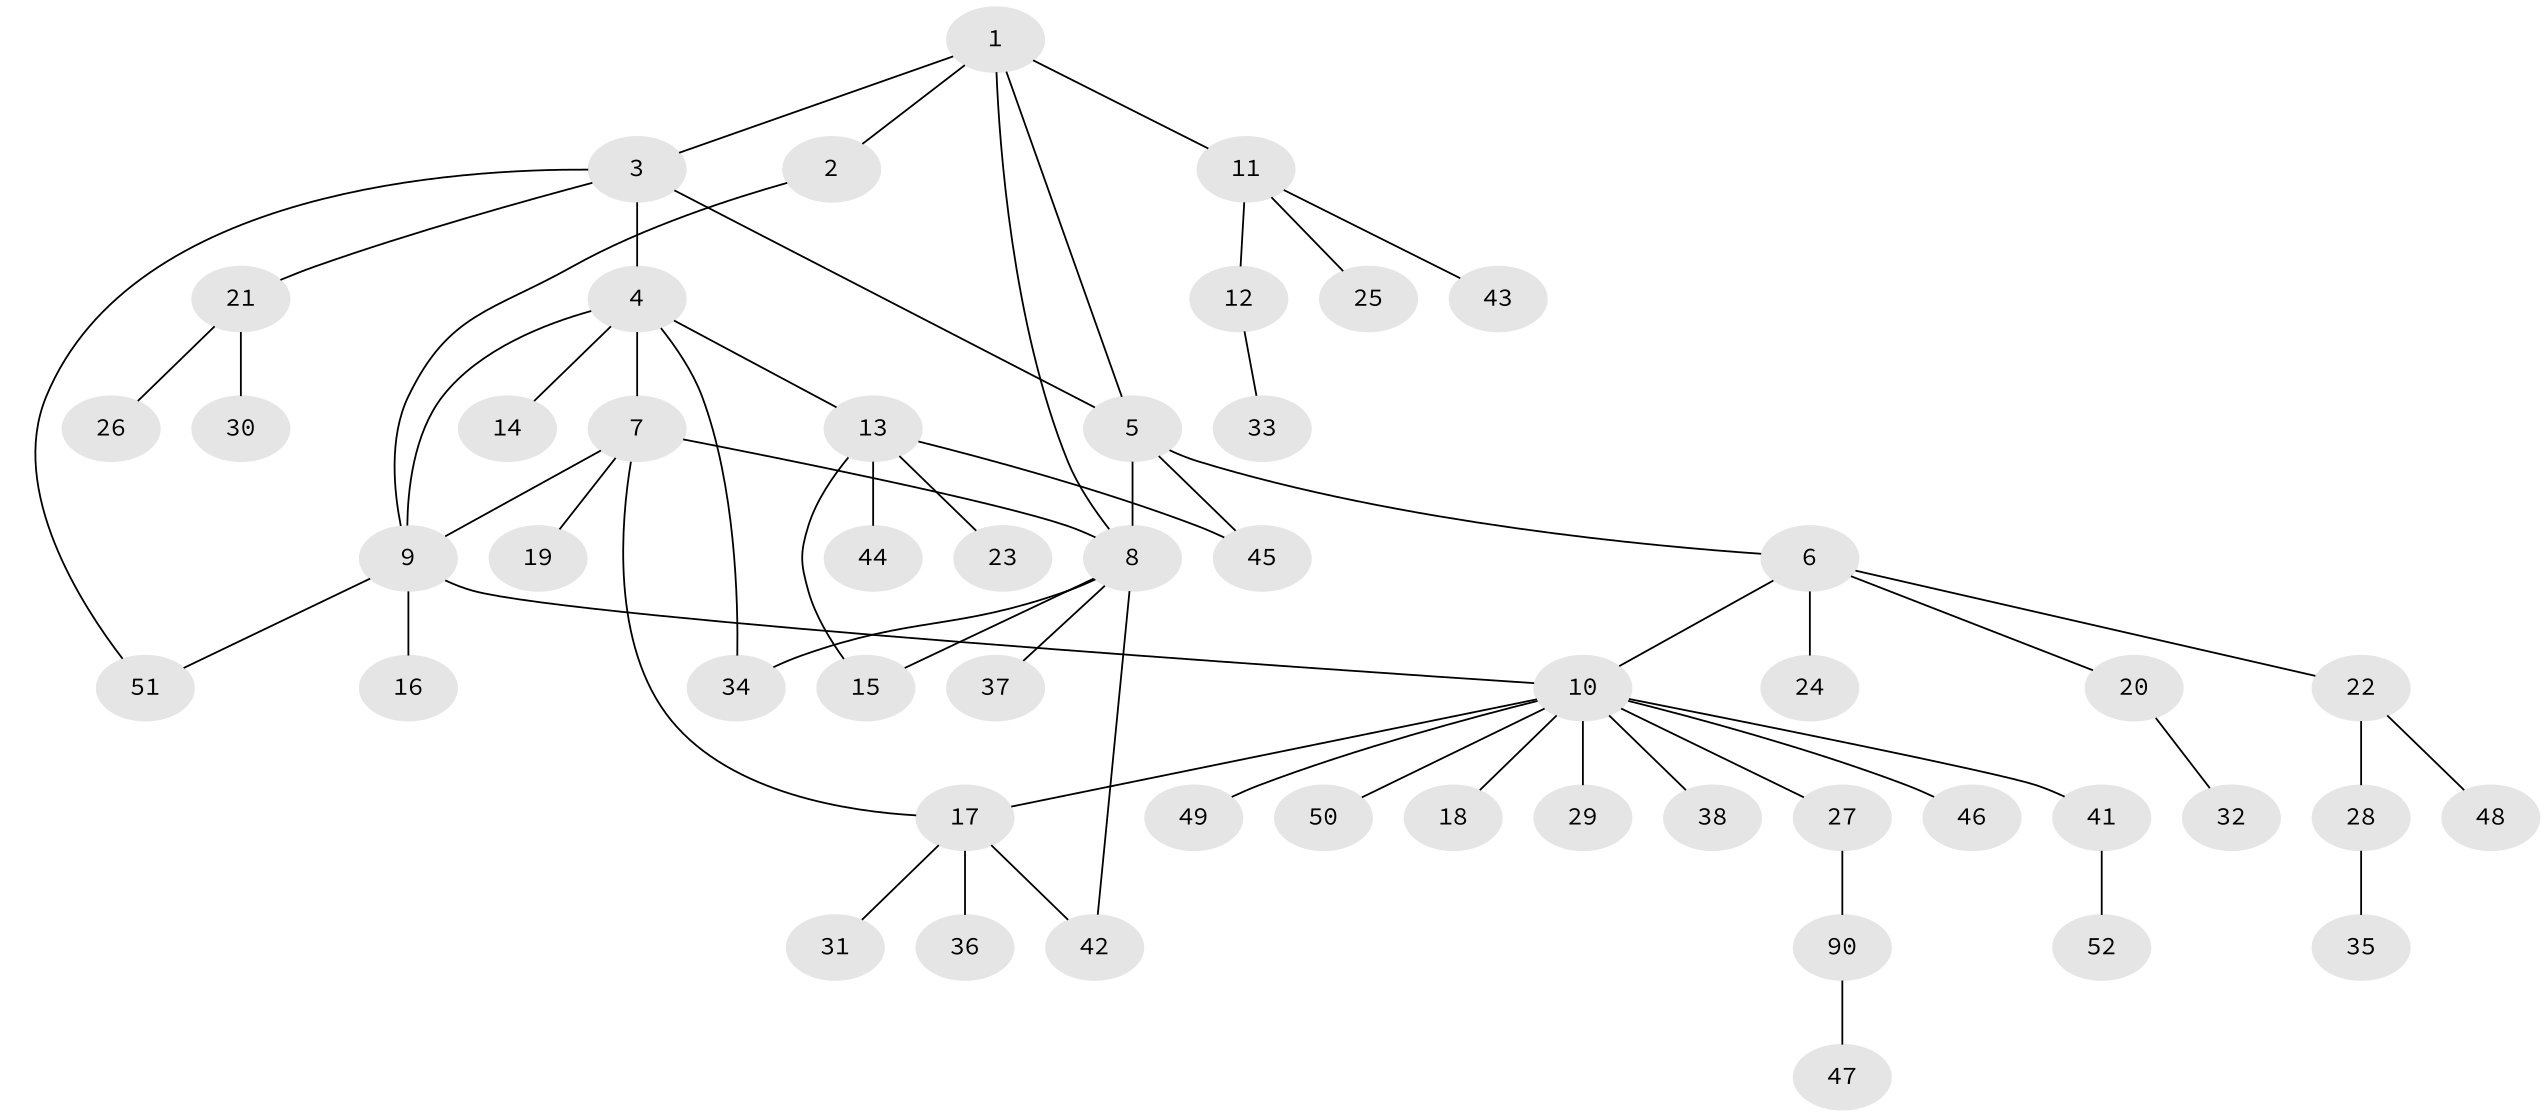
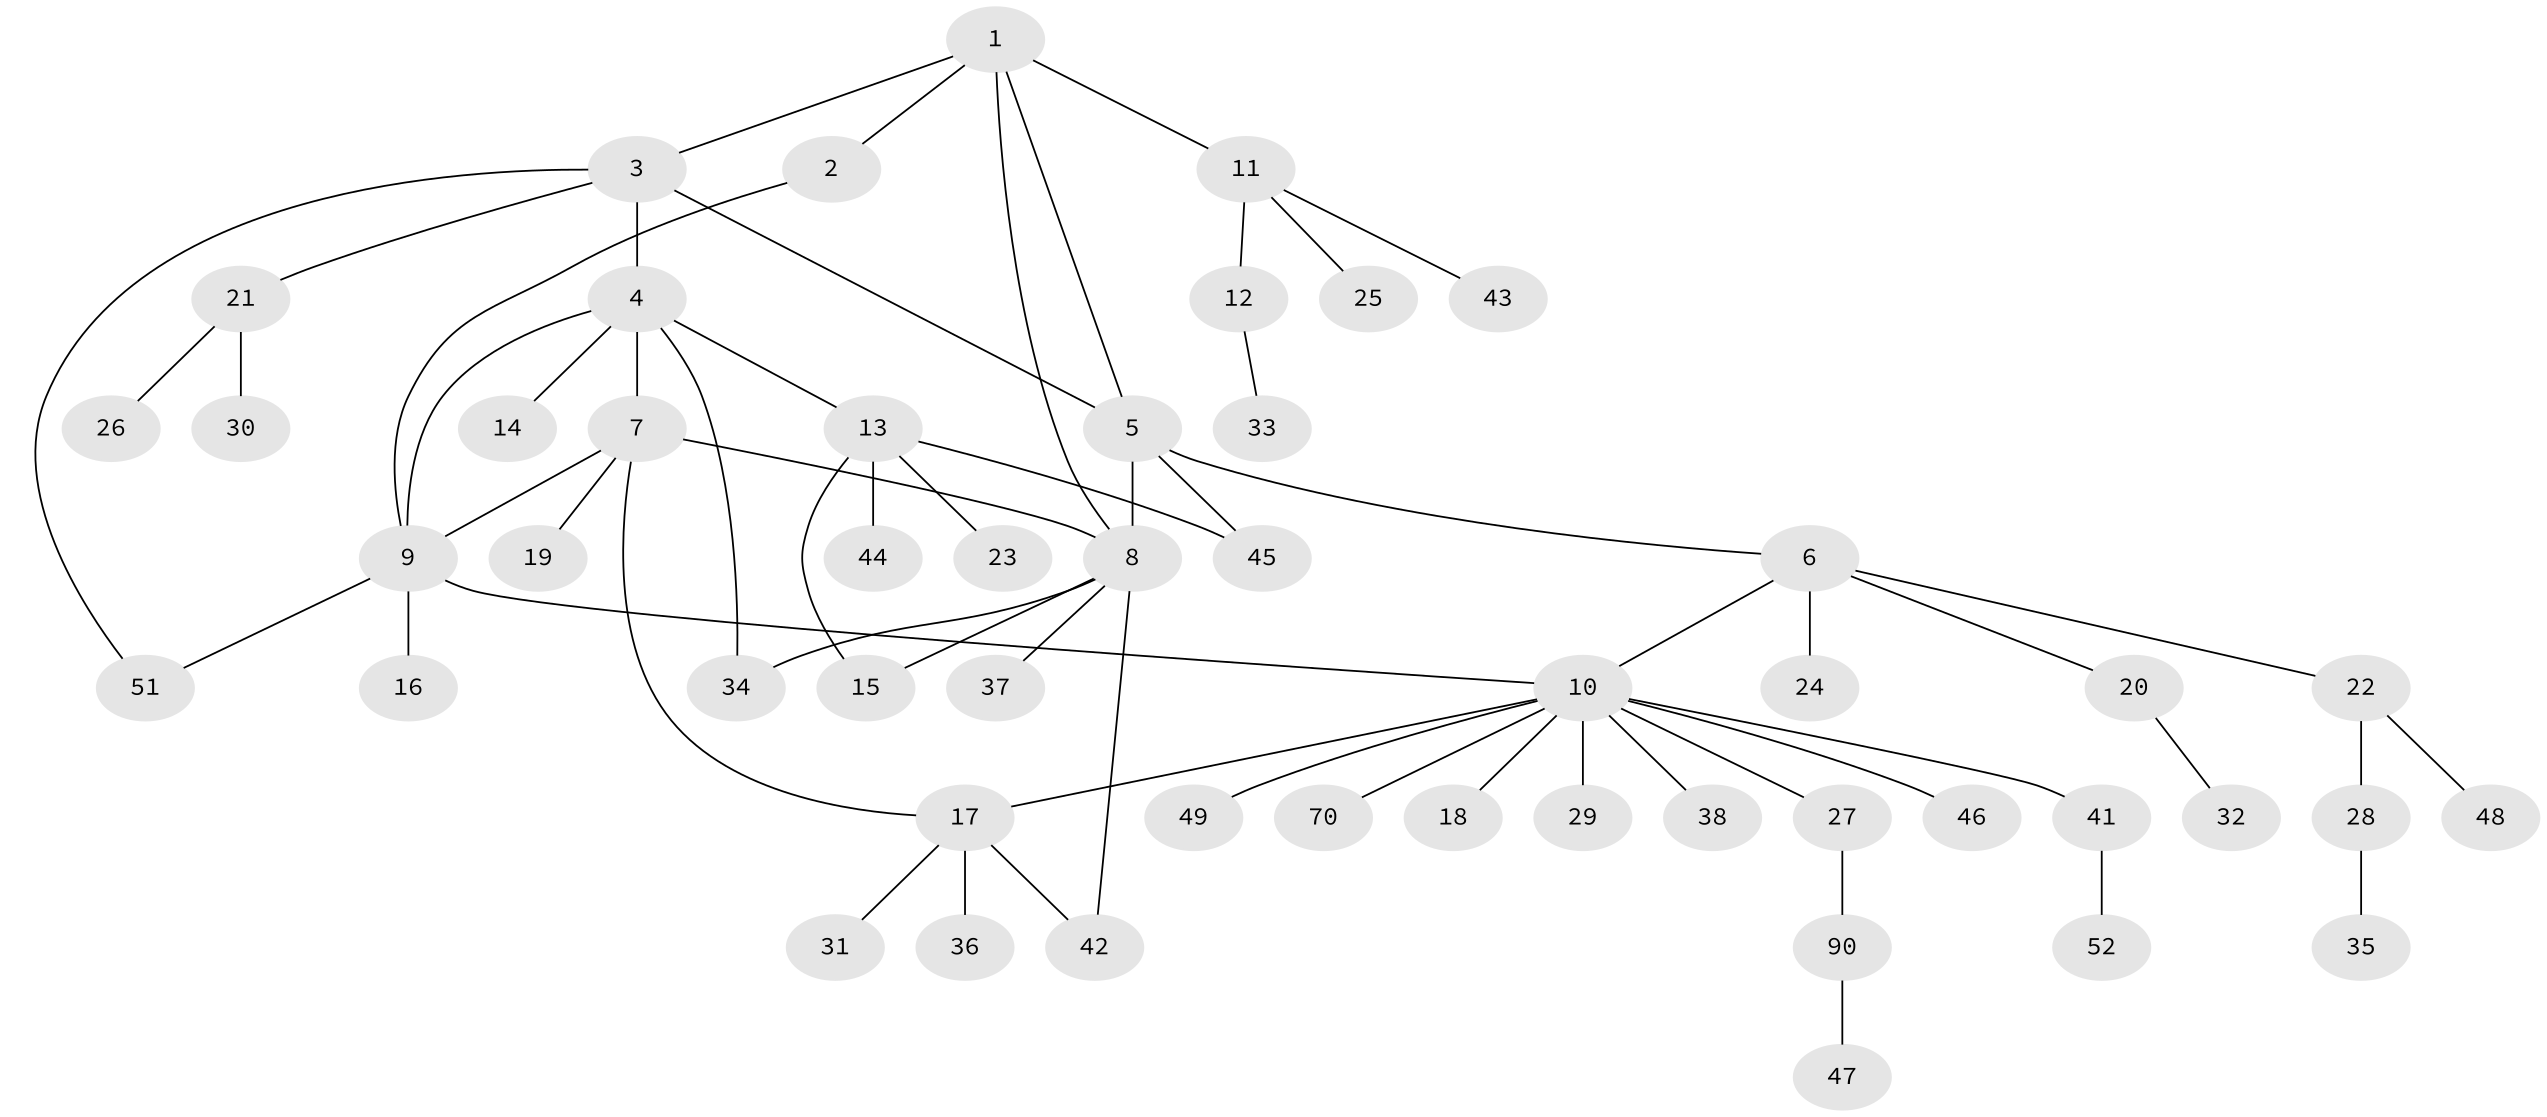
node "50": label "50" -> "70"
